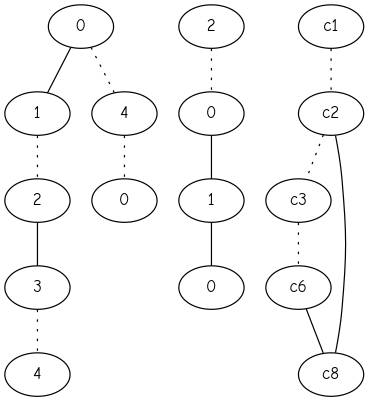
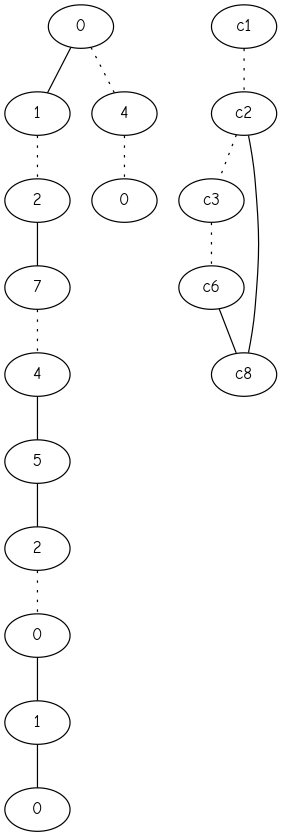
node "3": label "3" -> "7"
node "5": added
